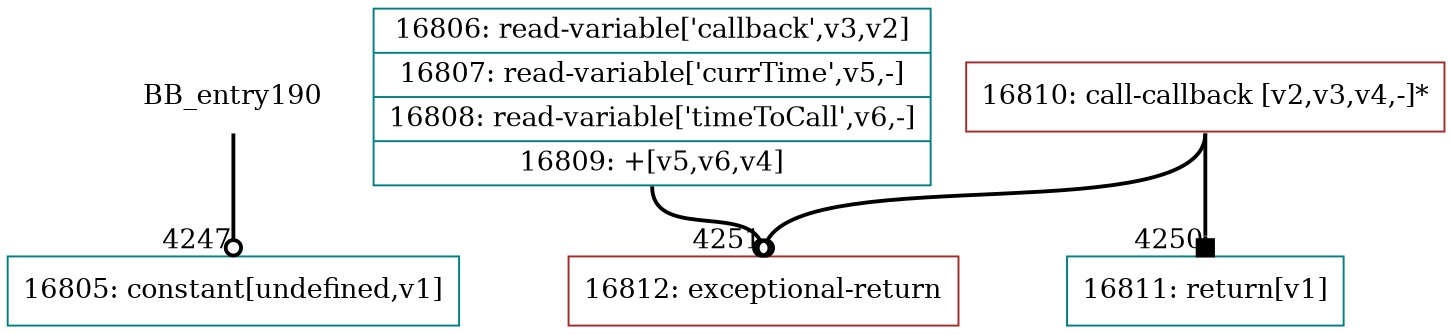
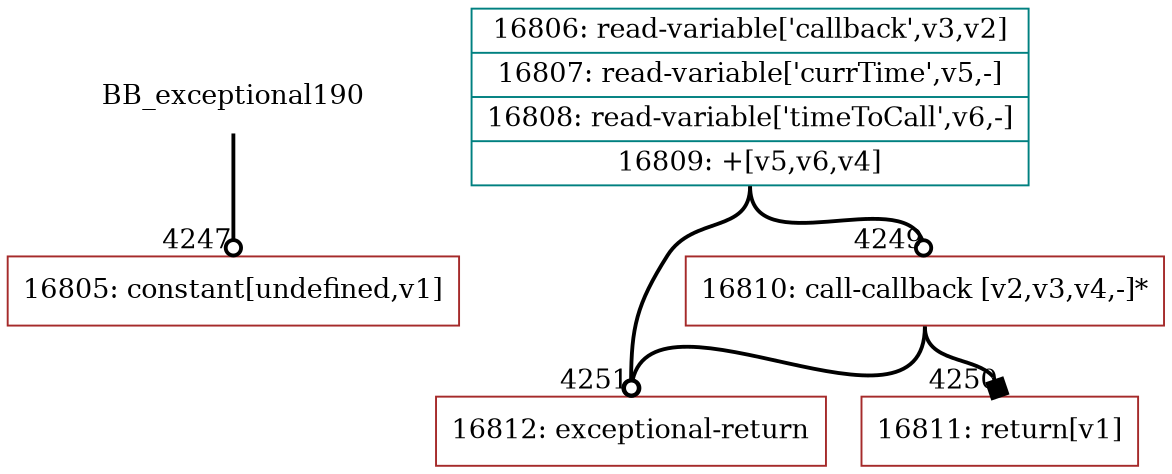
node "BB_entry190": label "BB_entry190" -> "BB_exceptional190"
edge "16806: read-variable['callback',v3,v2]" -> "16810: call-callback [v2,v3,v4,-]*": added
node "16805: constant[undefined,v1]": color teal -> brown
node "16811: return[v1]": color teal -> brown
